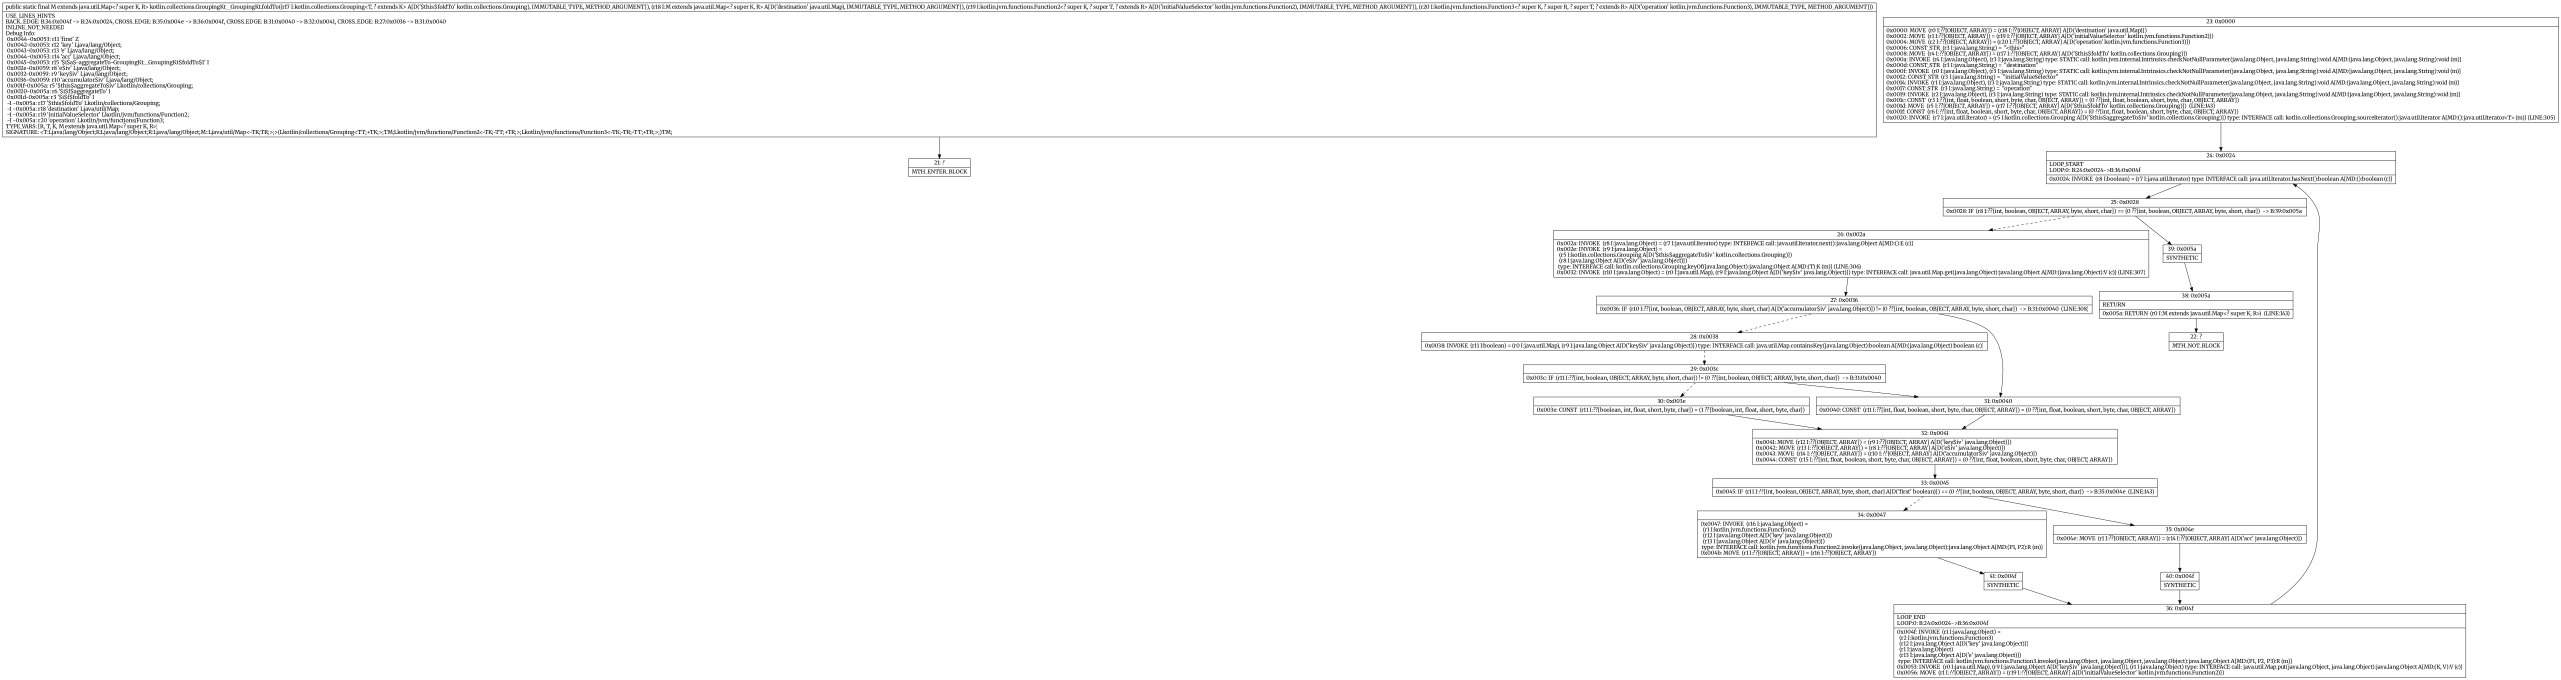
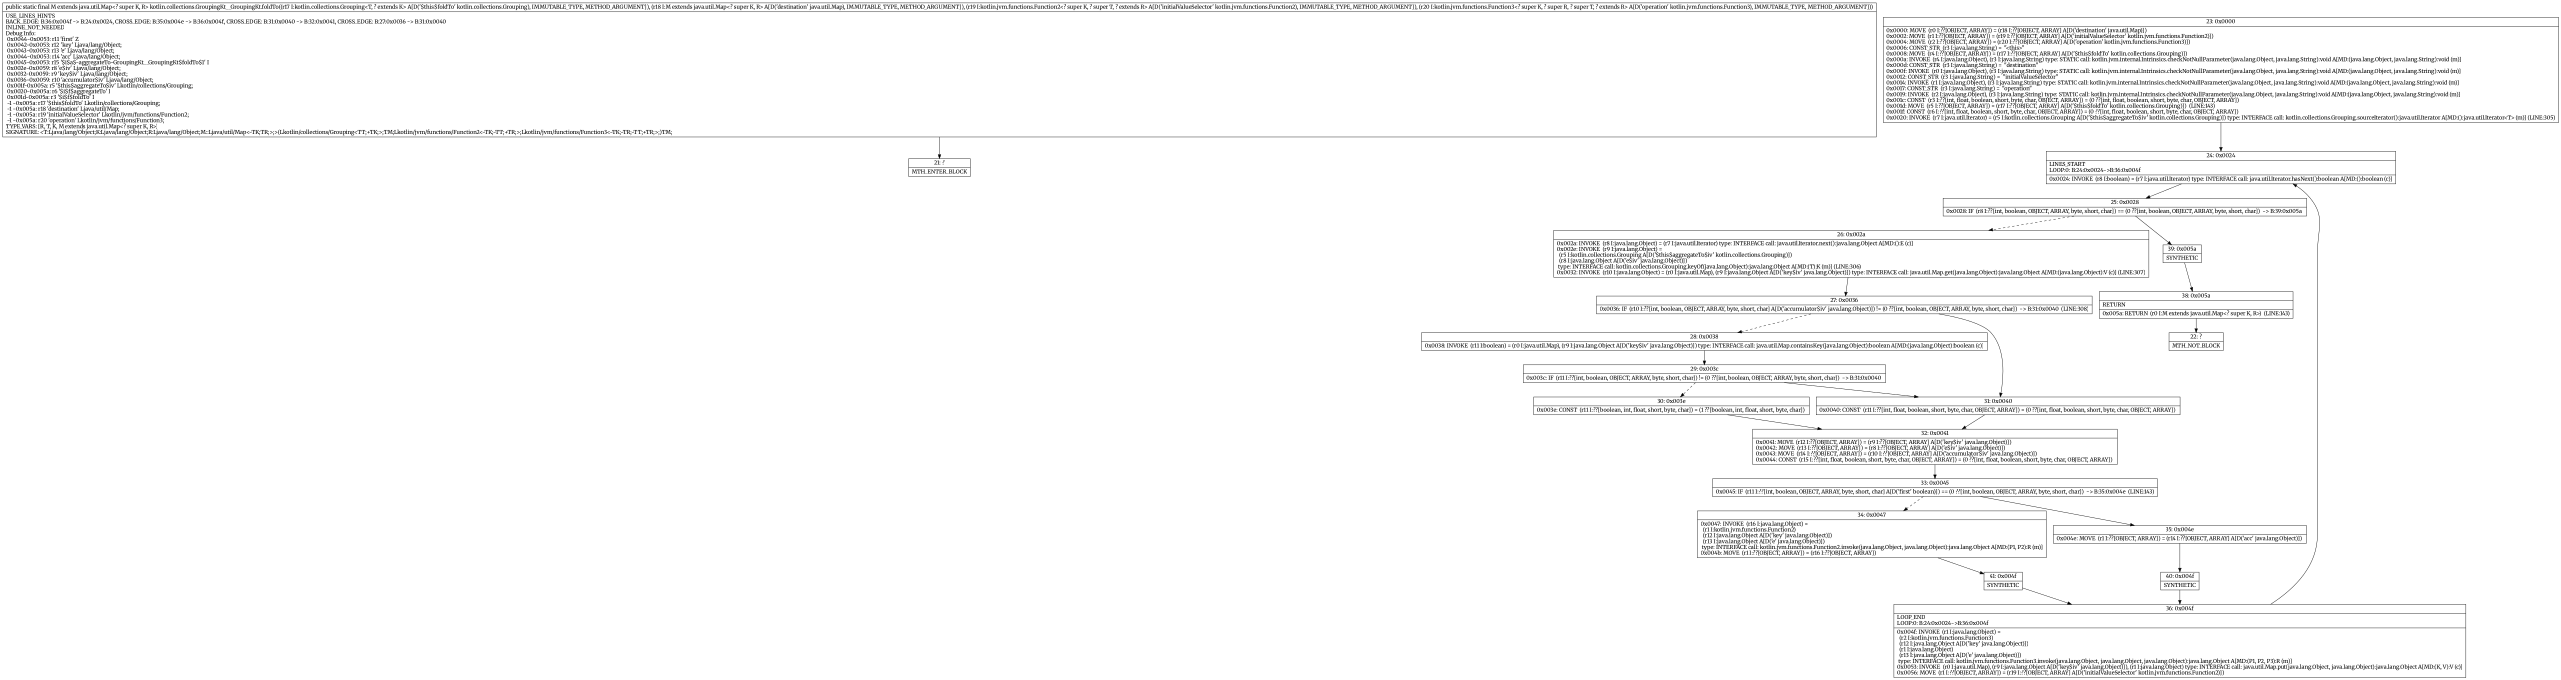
node "24: 0x0024": text "LOOP_START" -> "LINES_START"
edge "28: 0x0038" -> "29: 0x003c": style dashed -> solid
